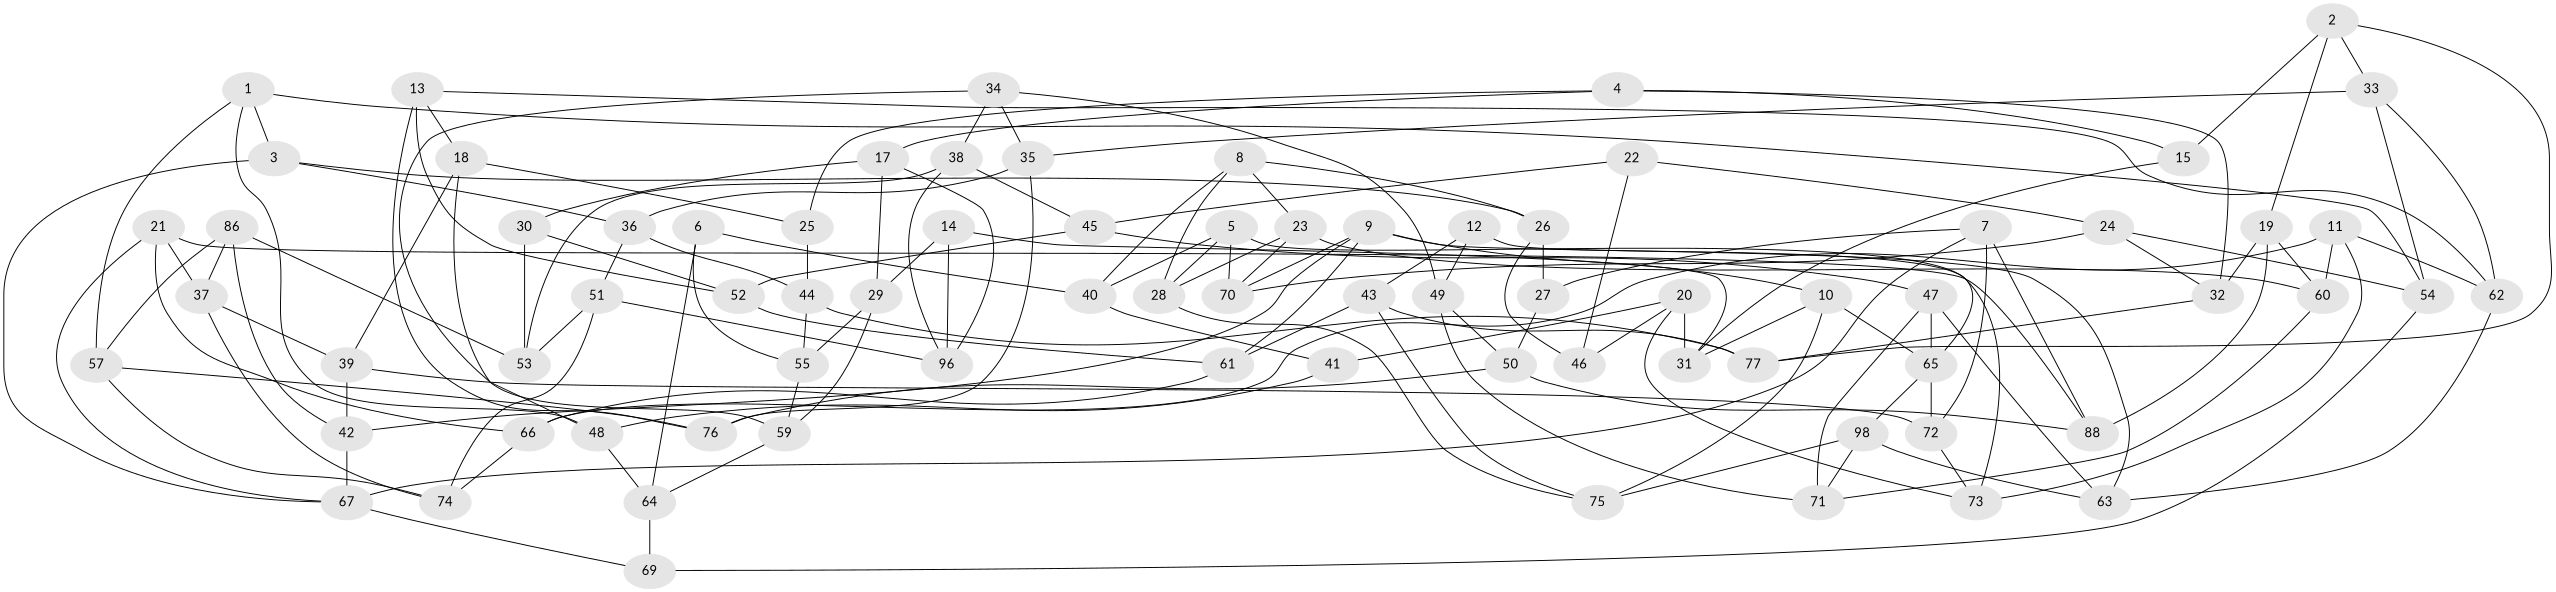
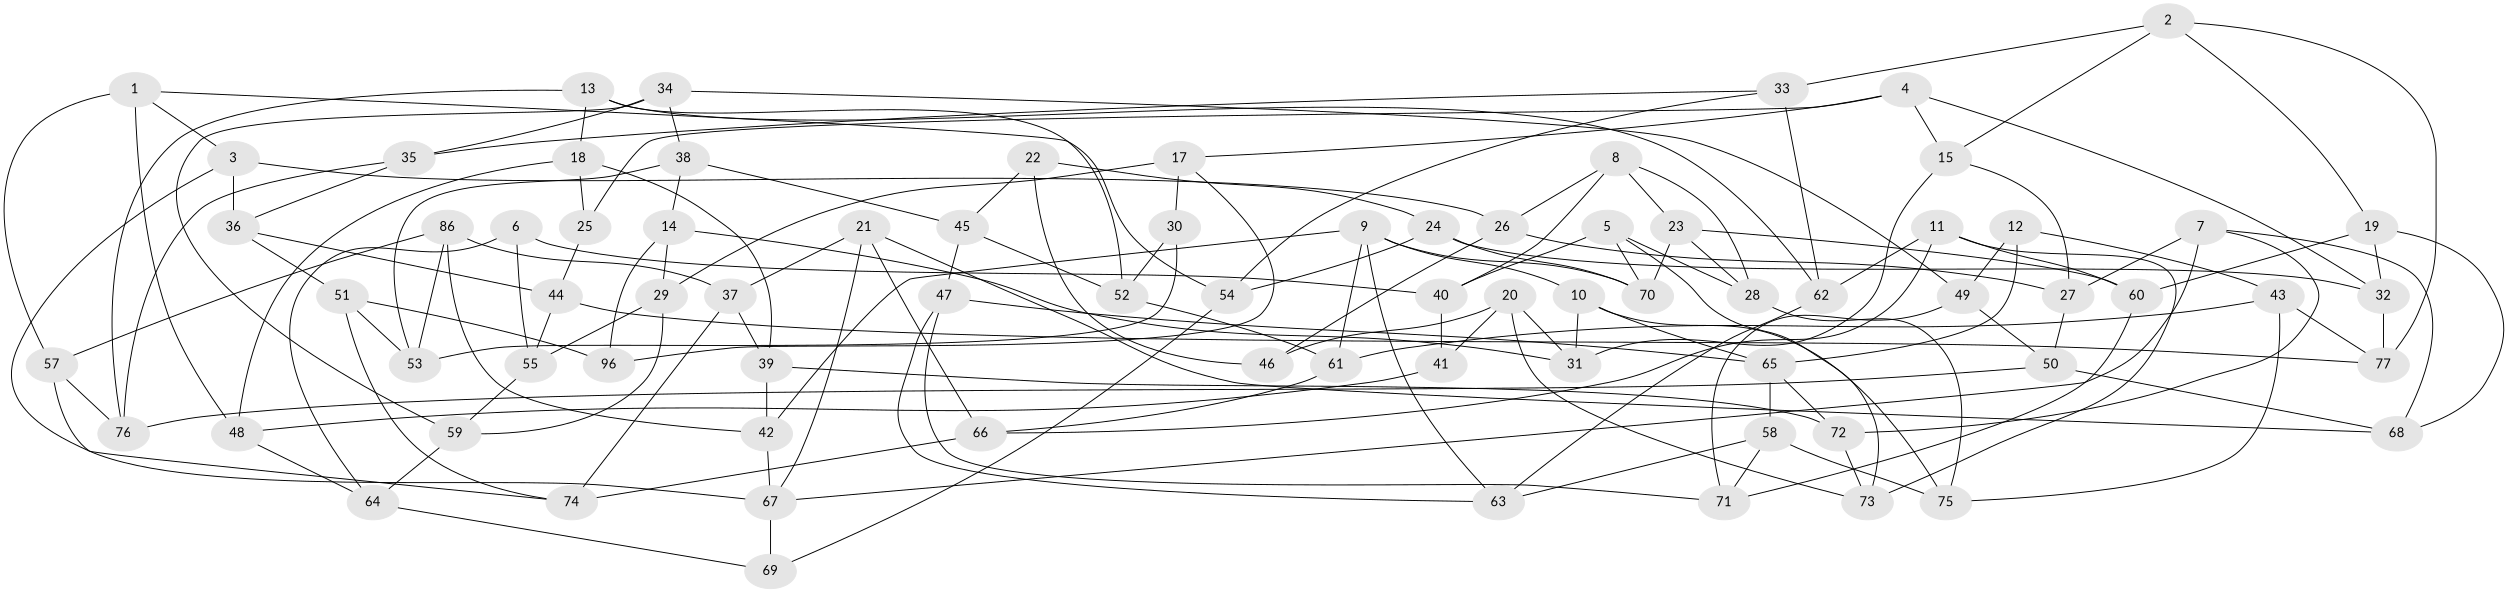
edge "15" -- "27": added
edge "38" -- "96": now "38" -- "14"
node "98": label "98" -> "58"
node "88": label "88" -> "68"
